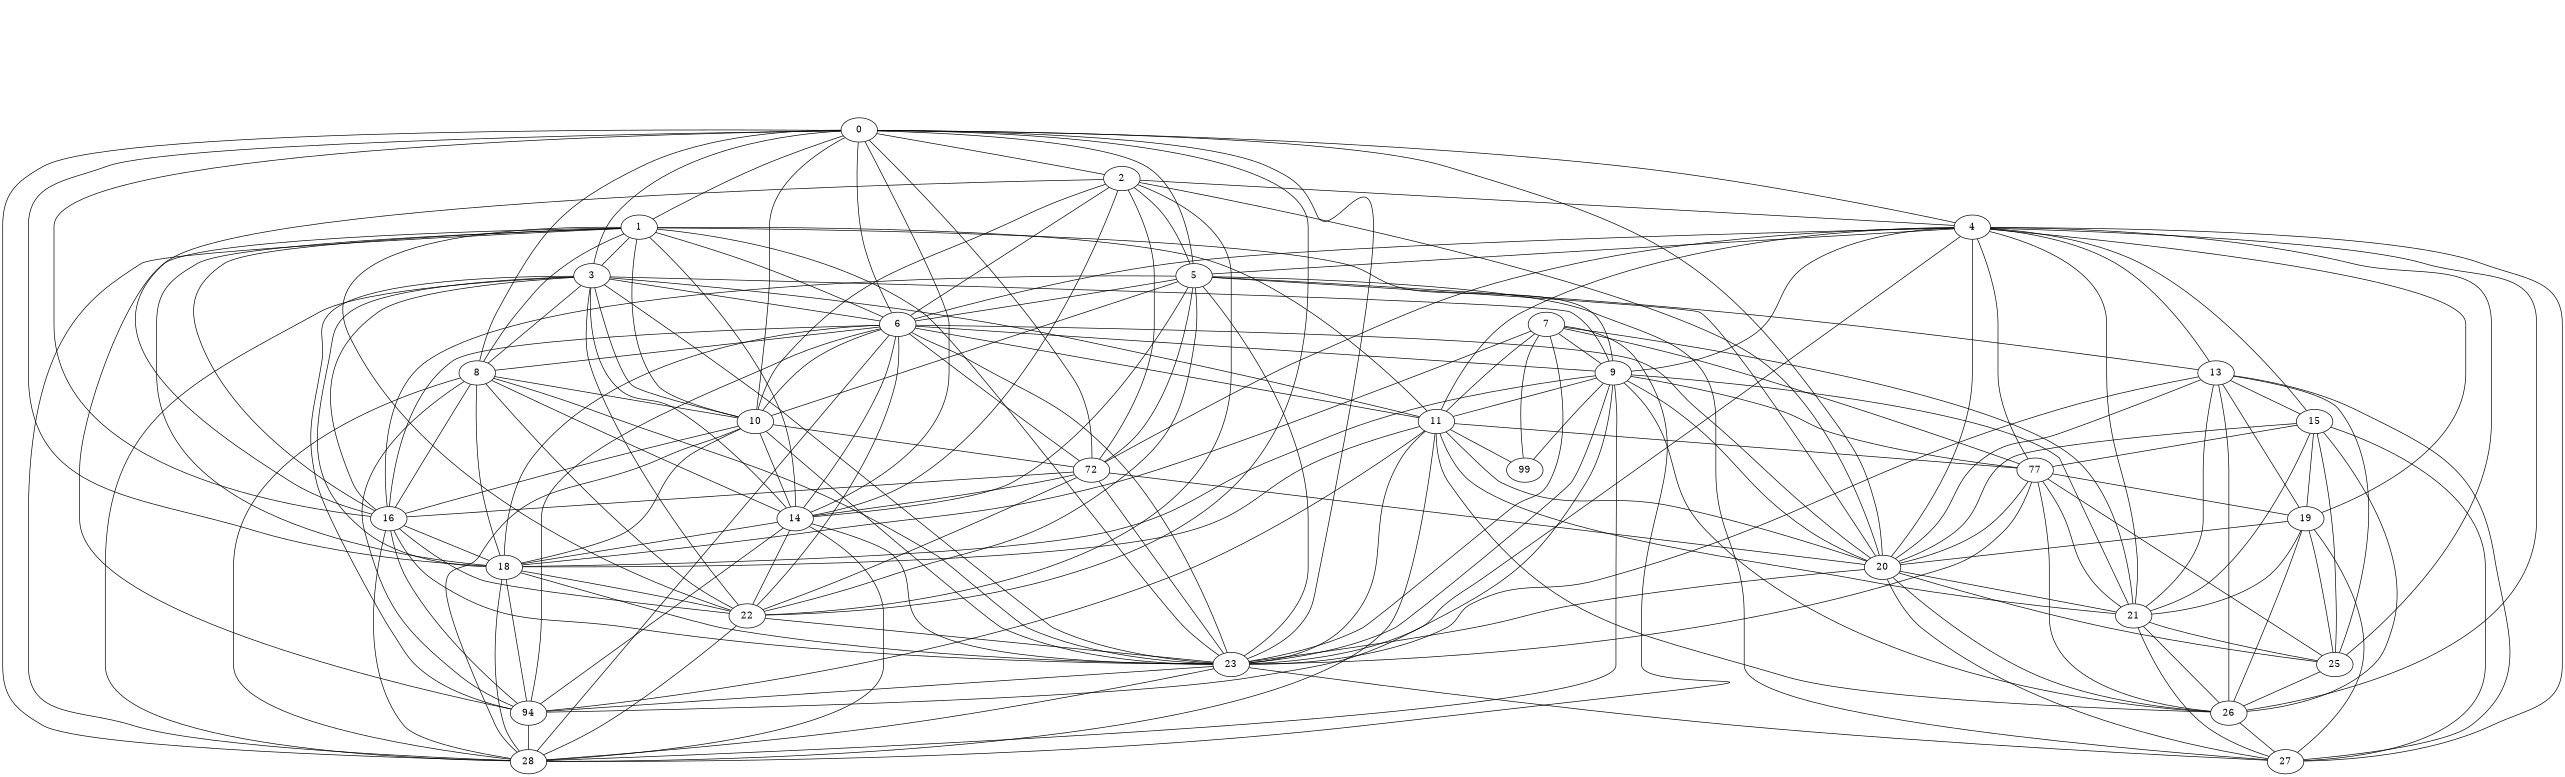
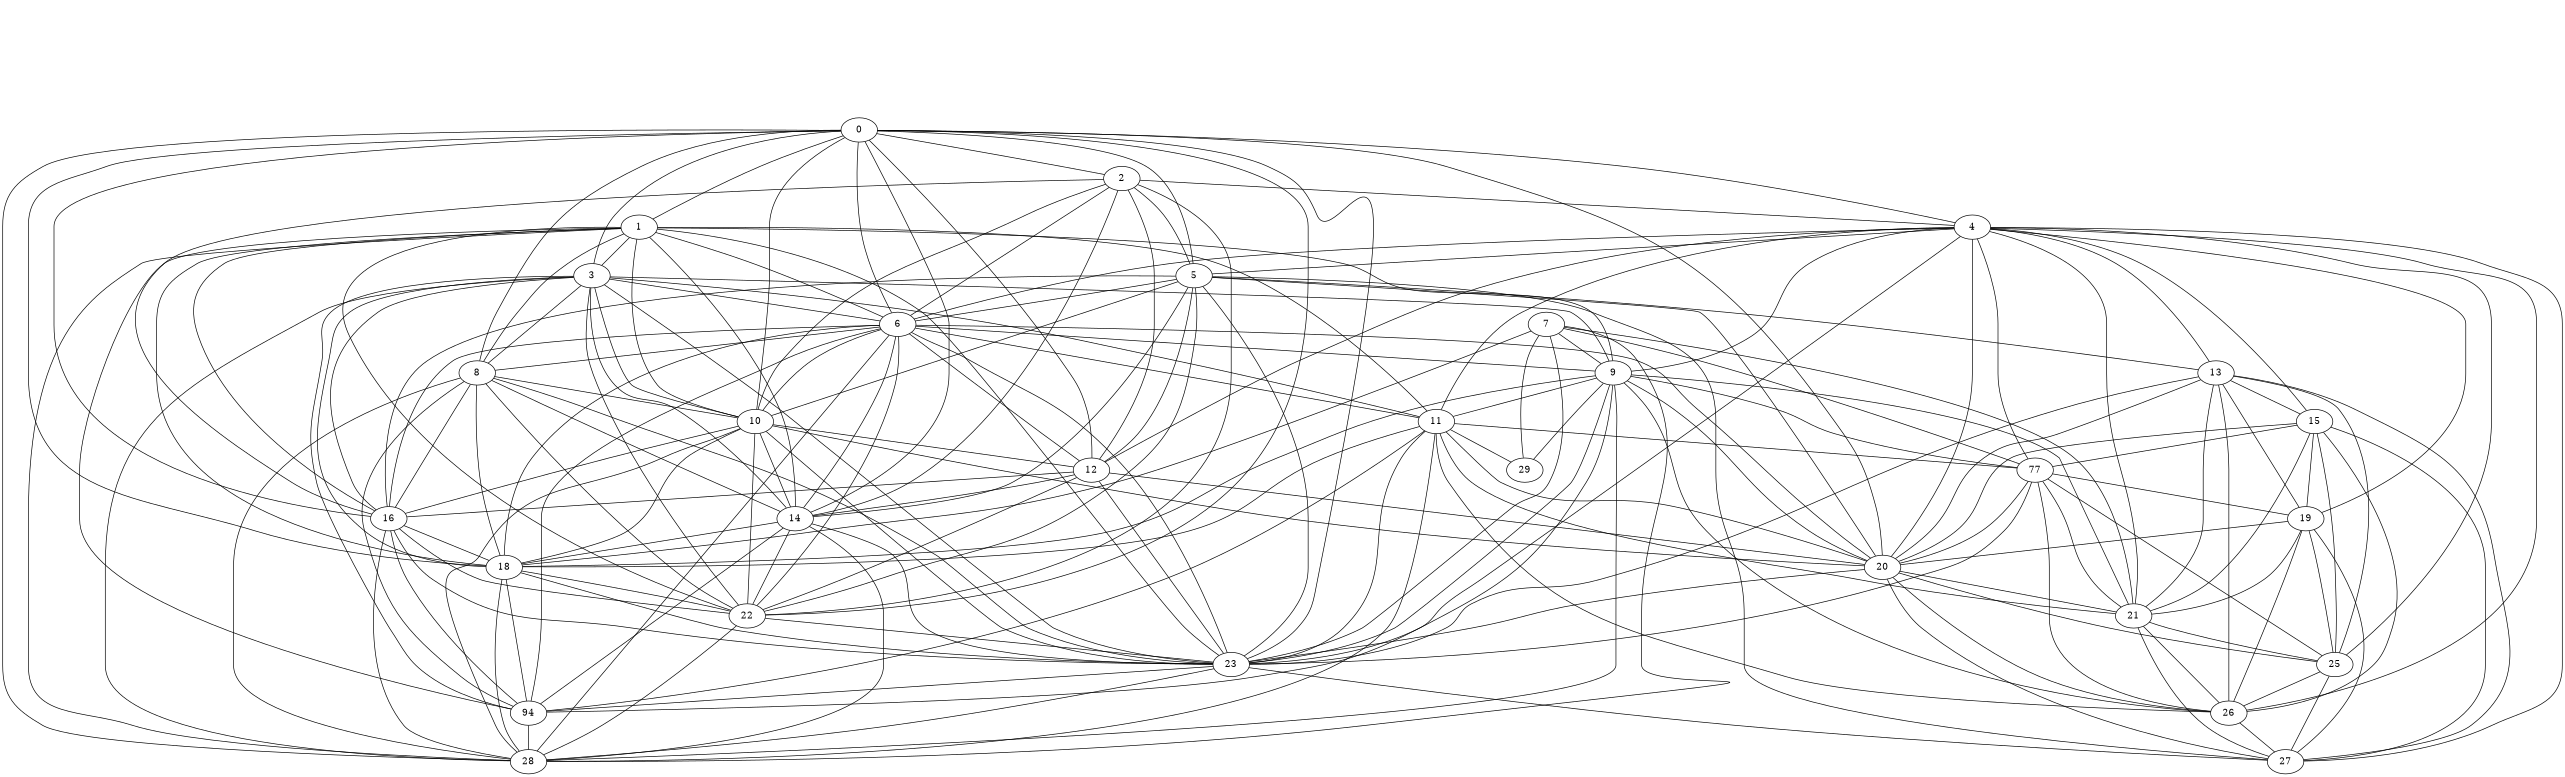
edge "2" -- "20": now "10" -- "20"
edge "7" -- "11": removed
node "72": label "72" -> "12"
node "99": label "99" -> "29"
edge "10" -- "22": added
edge "25" -- "27": added
